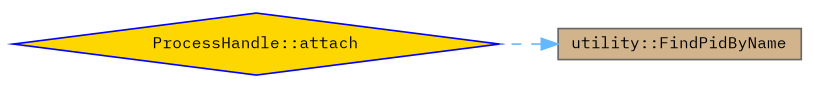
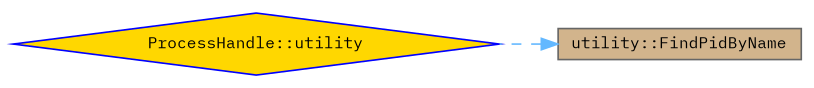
node "ProcessHandle::attach": label "ProcessHandle::attach" -> "ProcessHandle::utility"
